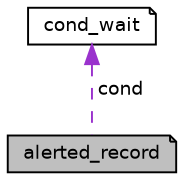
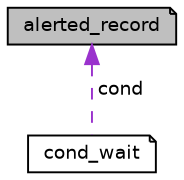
edge "alerted_record" -> "cond_wait": reversed
